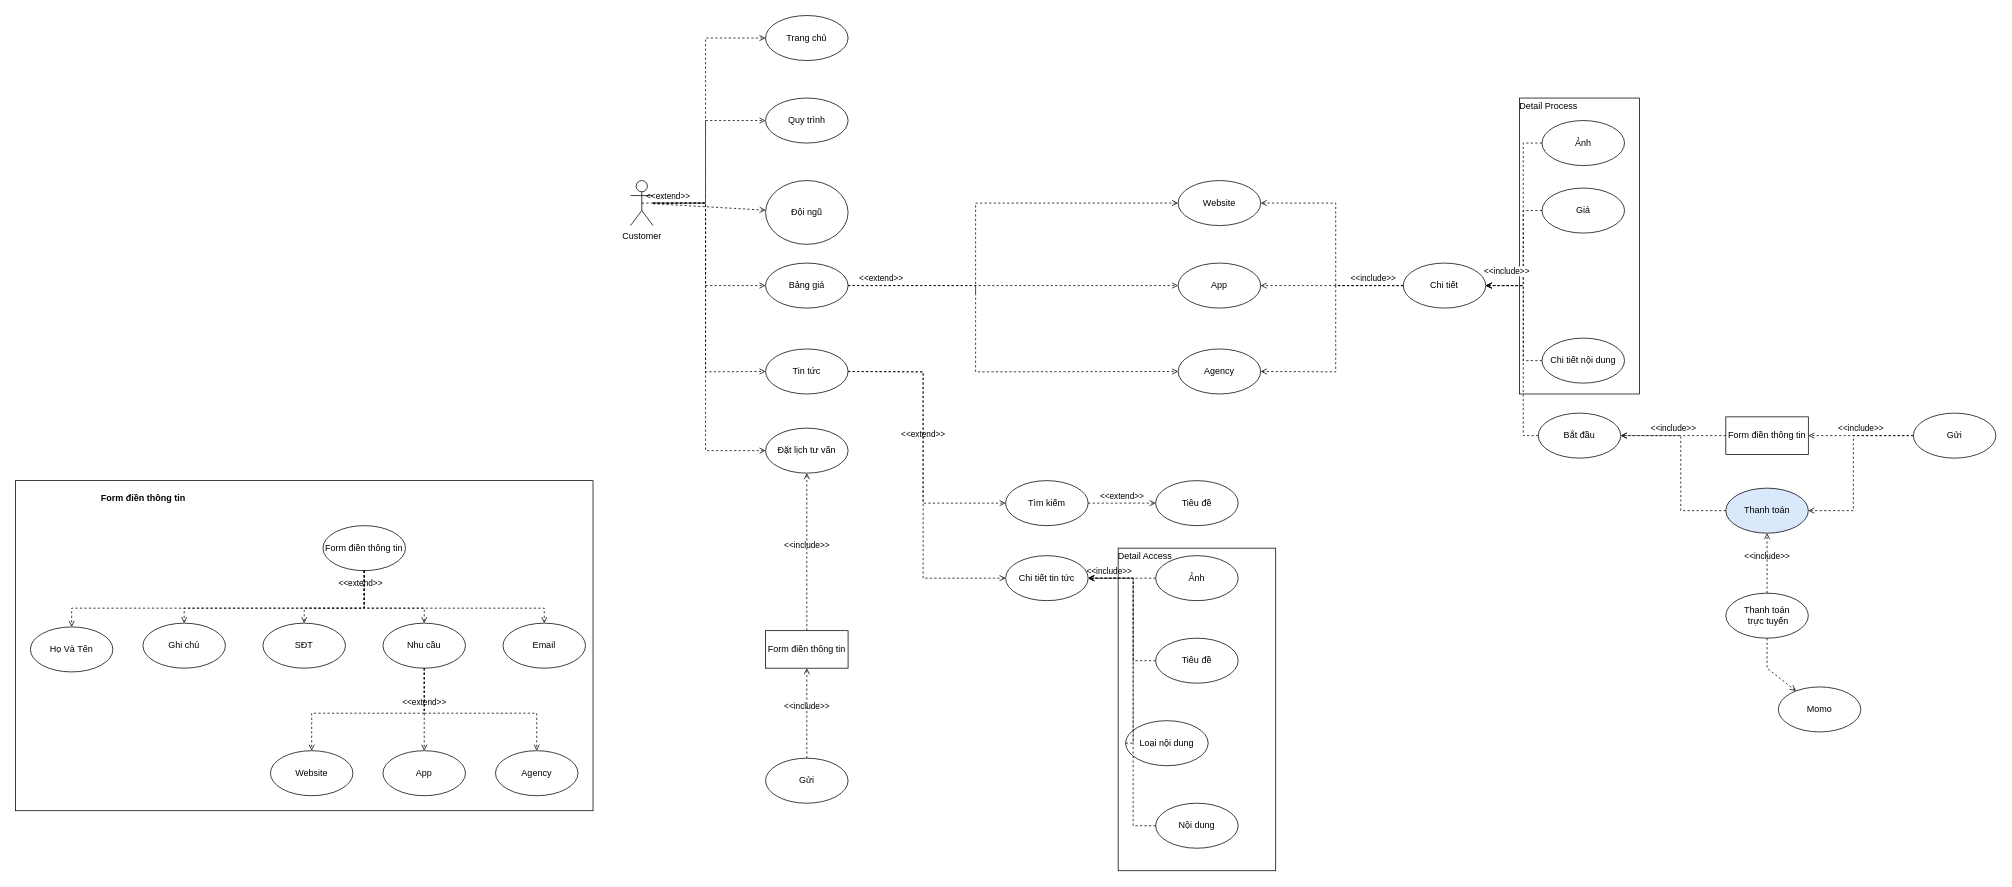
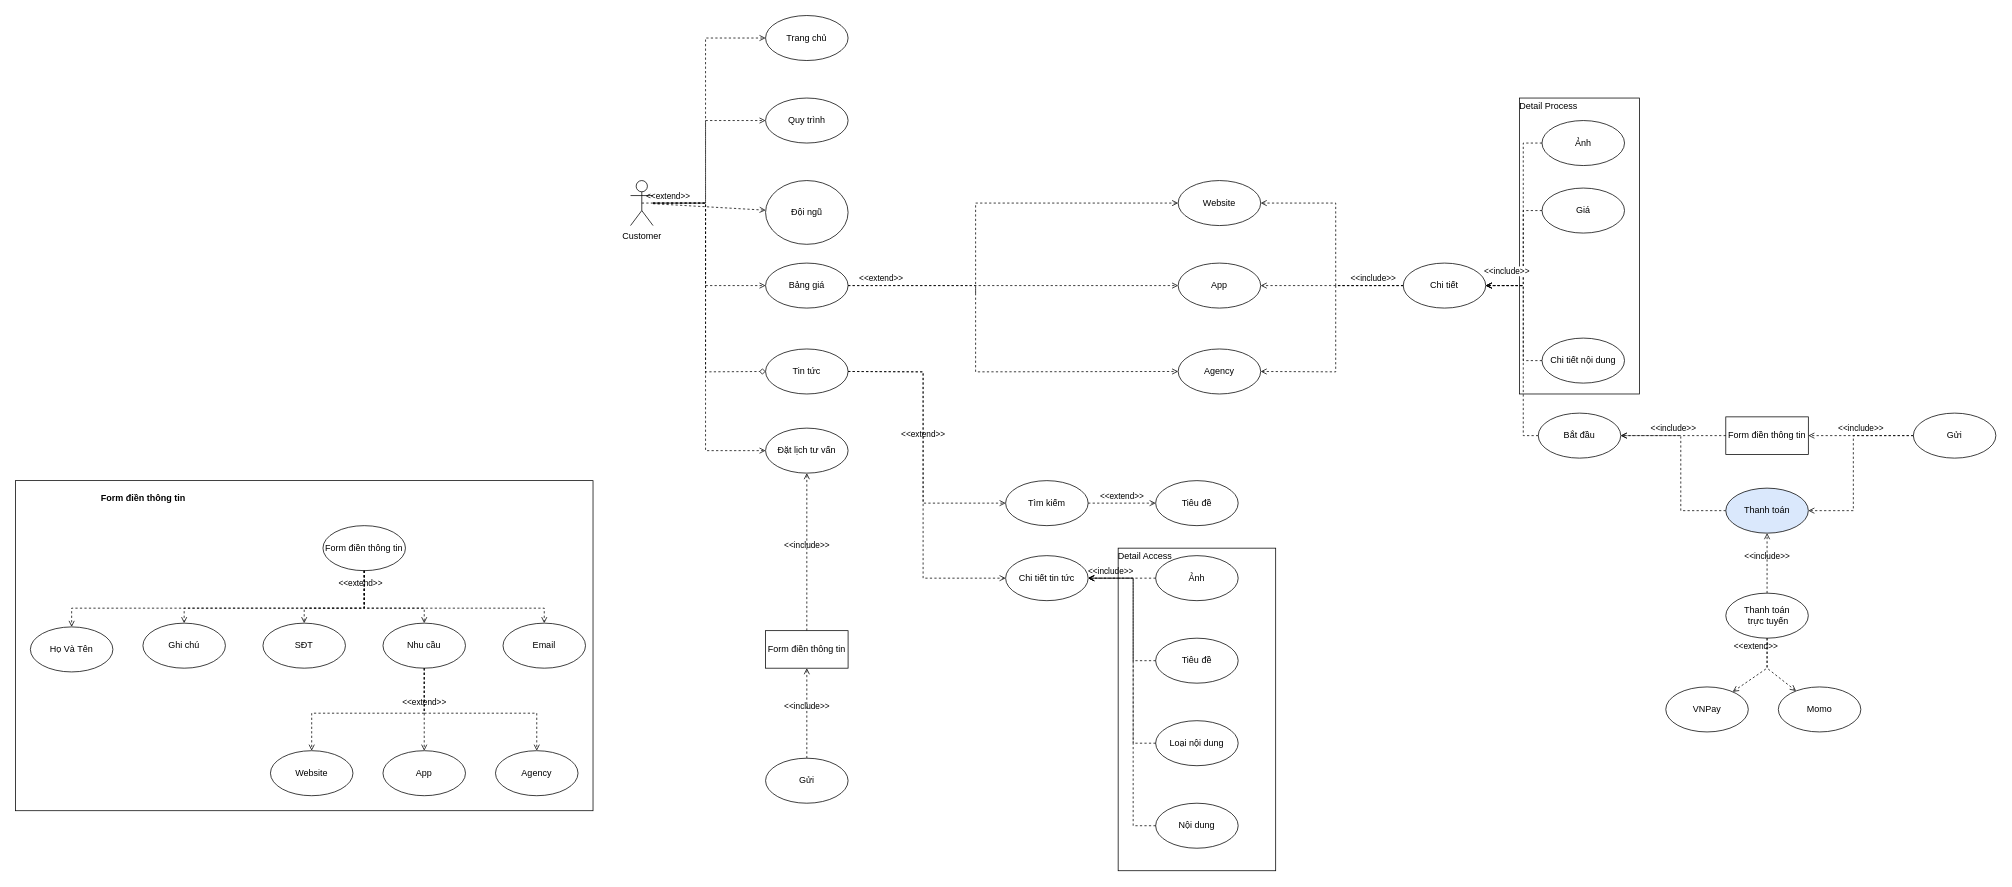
edge "Customer" -> "Tin tức": arrowhead open -> diamond
edge "Thanh toán trực tuyến" -> "VNPay": added, label "<<extend>>"
node "VNPay": added
node "Loại nội dung": moved (1167, 743) -> (1197, 743)
